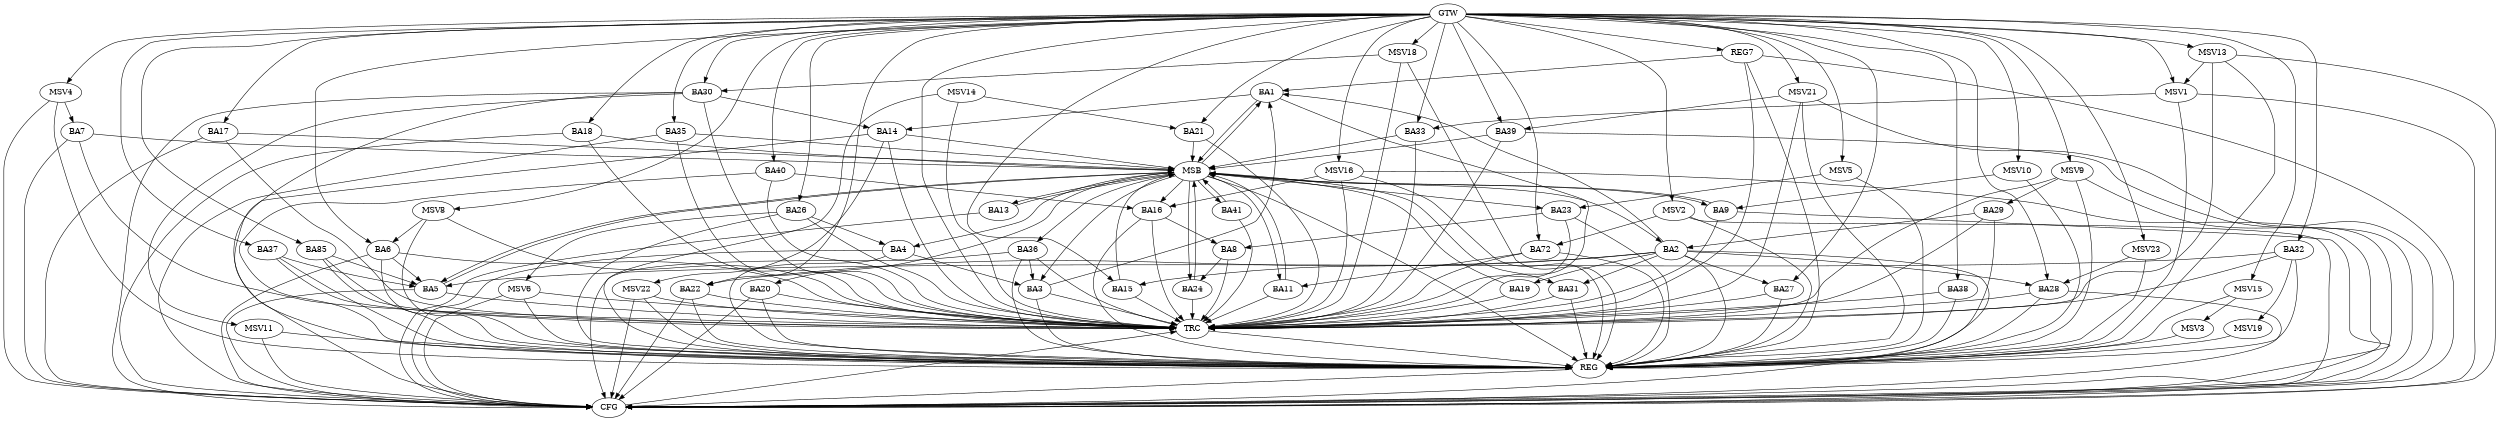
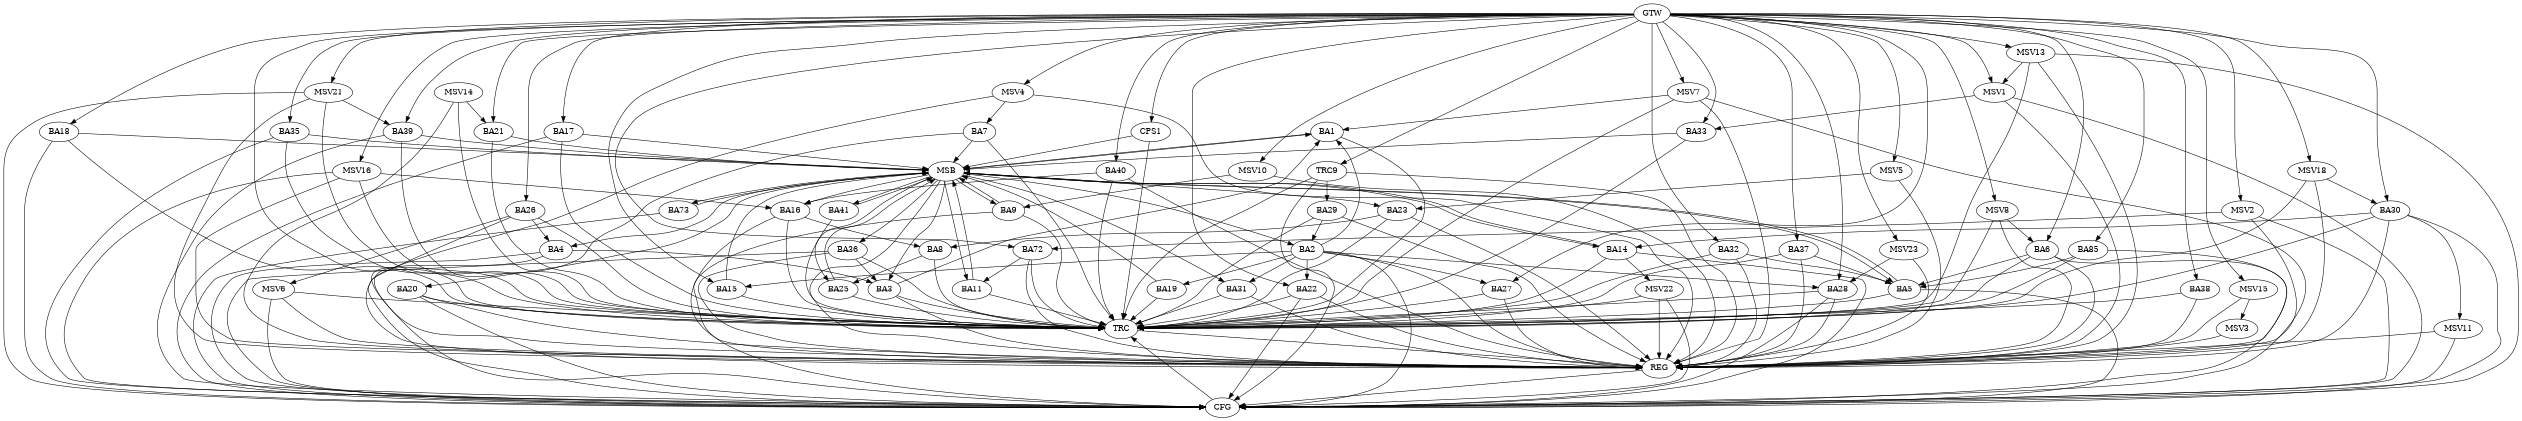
node "REG7": label "REG7" -> "MSV7"
edge "BA1" -> "BA14": now "MSB" -> "BA14"
node "CPS1": added
node "MSV9": label "MSV9" -> "TRC9"
node "BA13": label "BA13" -> "BA73"
node "BA24": label "BA24" -> "BA25"
node "MSV19": removed
